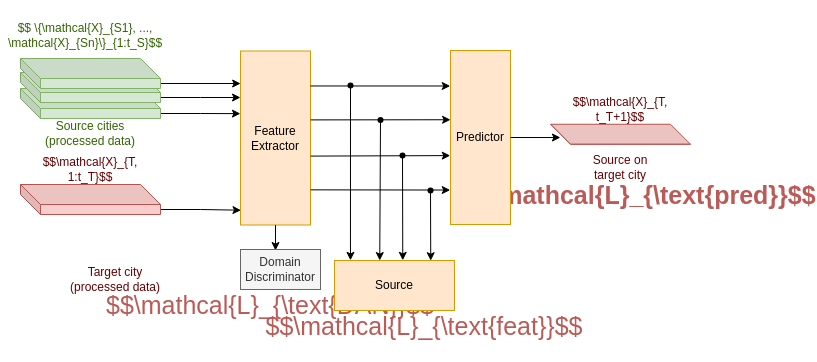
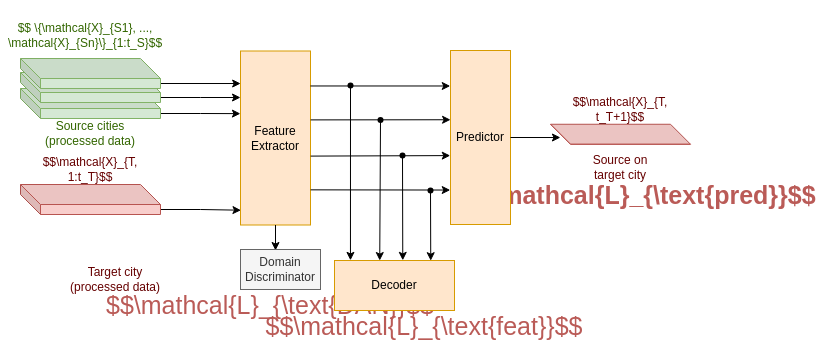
node "Source": label "Source" -> "Decoder"
